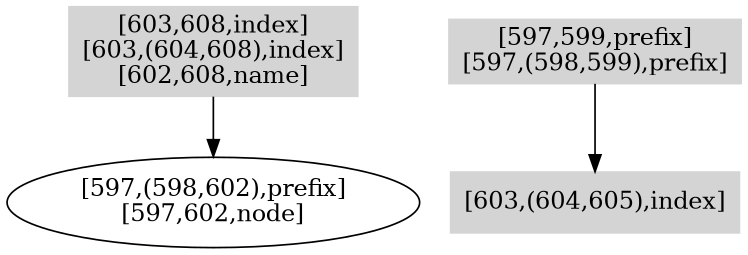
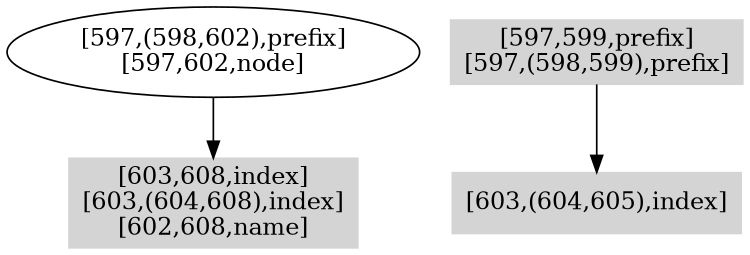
edge "[603,608,index] [603,(604,608),index] [602,608,name]" -> "[597,(598,602),prefix] [597,602,node]": reversed
